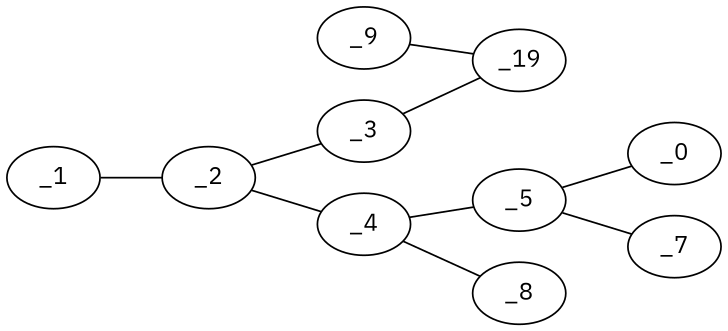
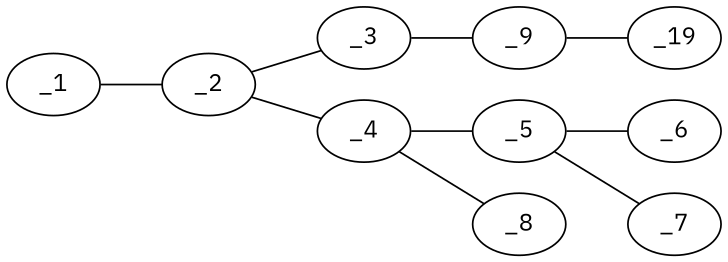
edge "_19" -- "_3": now "_9" -- "_3"
node "_0": label "_0" -> "_6"
